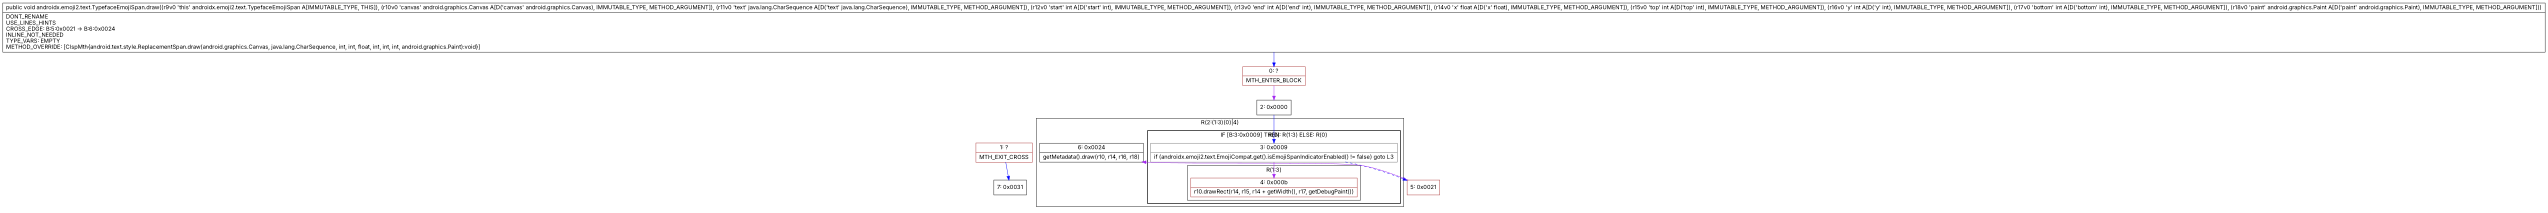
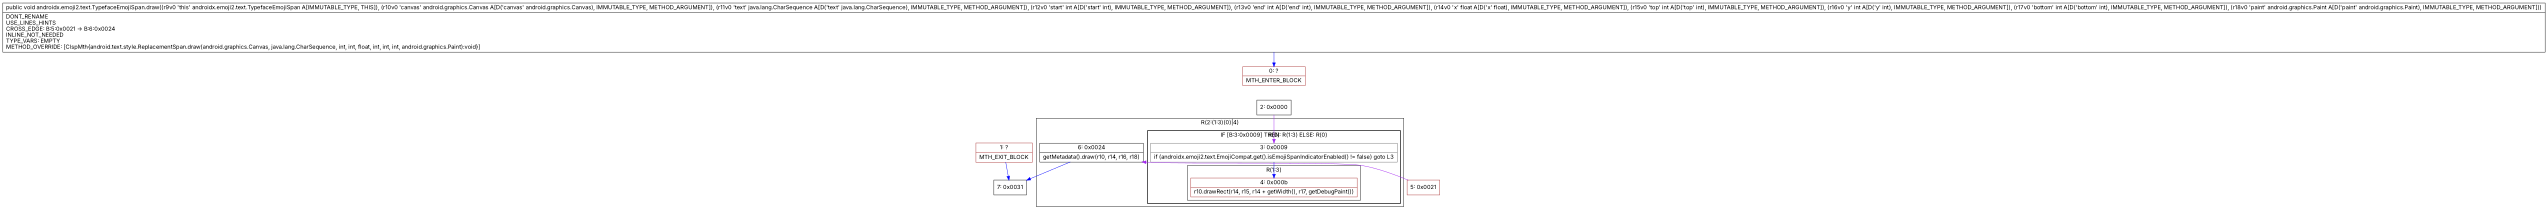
edge "0: ?" -> "2: 0x0000": removed
edge "2: 0x0000" -> "3: 0x0009": color blue -> purple
node "1: ?": text "MTH_EXIT_CROSS" -> "MTH_EXIT_BLOCK"
edge "3: 0x0009" -> "4: 0x000b": color purple -> blue
edge "3: 0x0009" -> "5: 0x0021": removed
edge "6: 0x0024" -> "7: 0x0031": added
